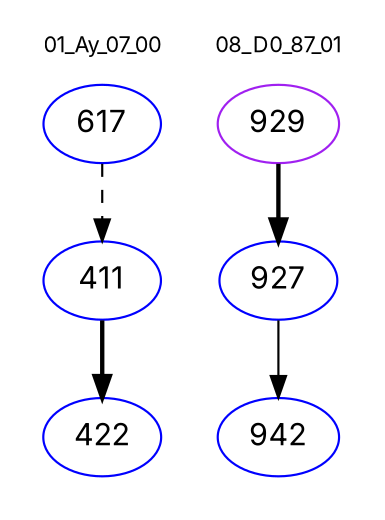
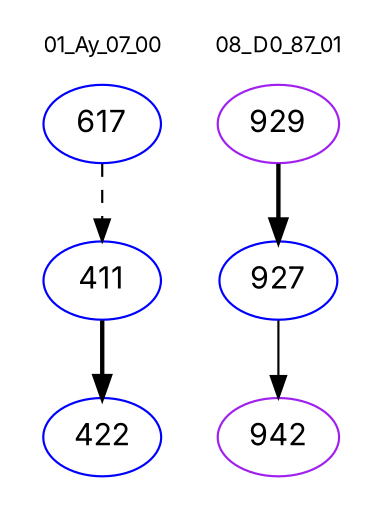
node "942": color blue -> purple
